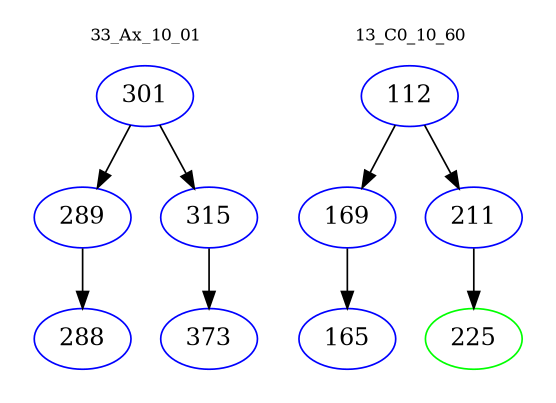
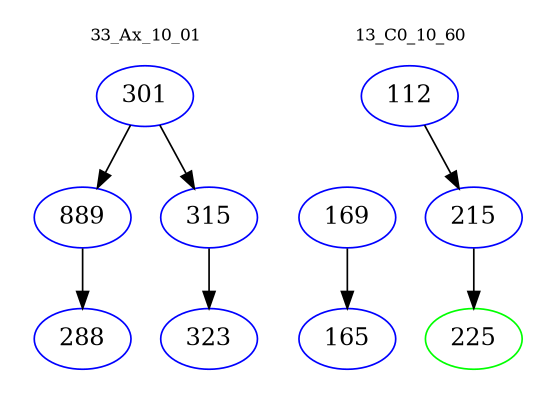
edge "112" -> "169": removed
node "289": label "289" -> "889"
node "211": label "211" -> "215"
node "373": label "373" -> "323"
